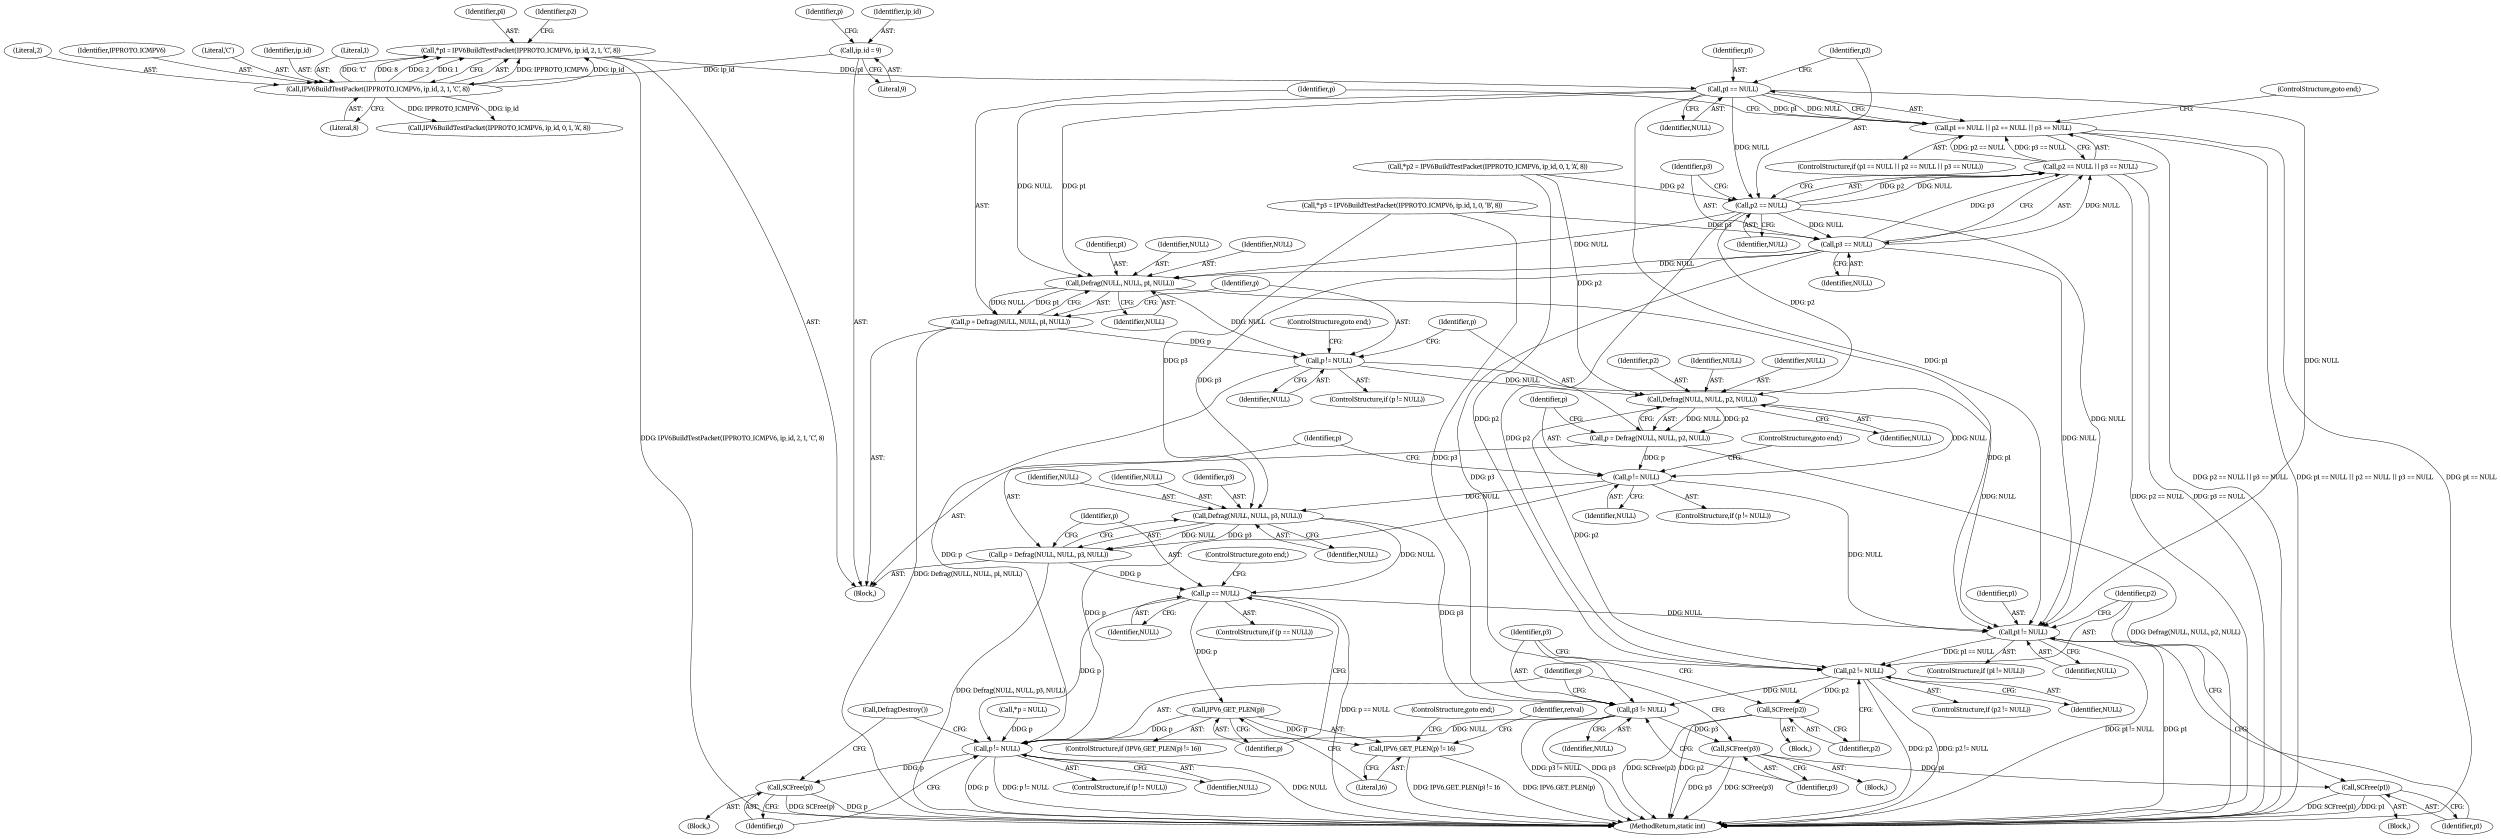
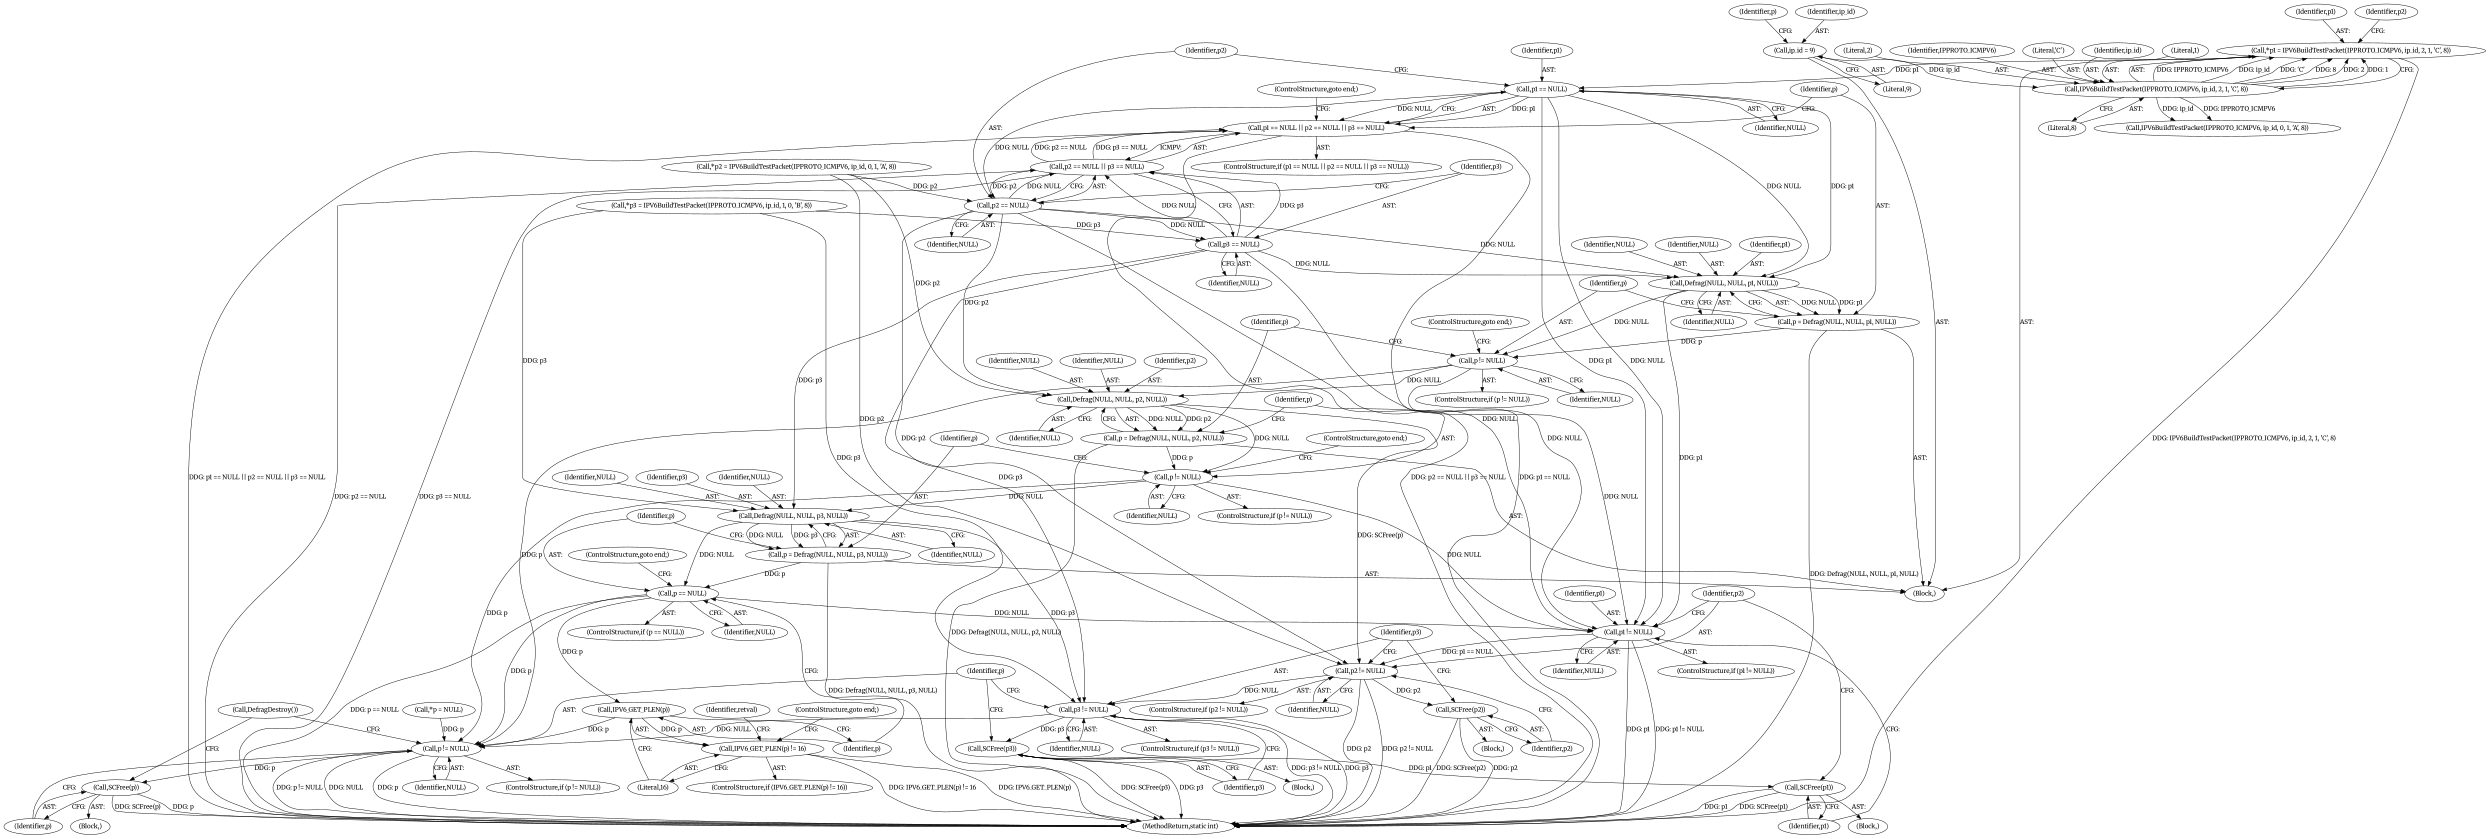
edge "(Call,p1 == NULL || p2 == NULL || p3 == NULL)" -> "(Call,p2 == NULL || p3 == NULL)": label "CFG: " -> "ICMPV: "
edge "(Call,Defrag(NULL, NULL, p2, NULL))" -> "(Call,p2 != NULL)": label "DDG: p2" -> "DDG: SCFree(p)"
edge "(Call,IPV6_GET_PLEN(p))" -> "(ControlStructure,if (IPV6_GET_PLEN(p) != 16))": now "(Call,IPV6_GET_PLEN(p) != 16)" -> "(ControlStructure,if (IPV6_GET_PLEN(p) != 16))"
node "(ControlStructure,if (p3 != NULL))": added
